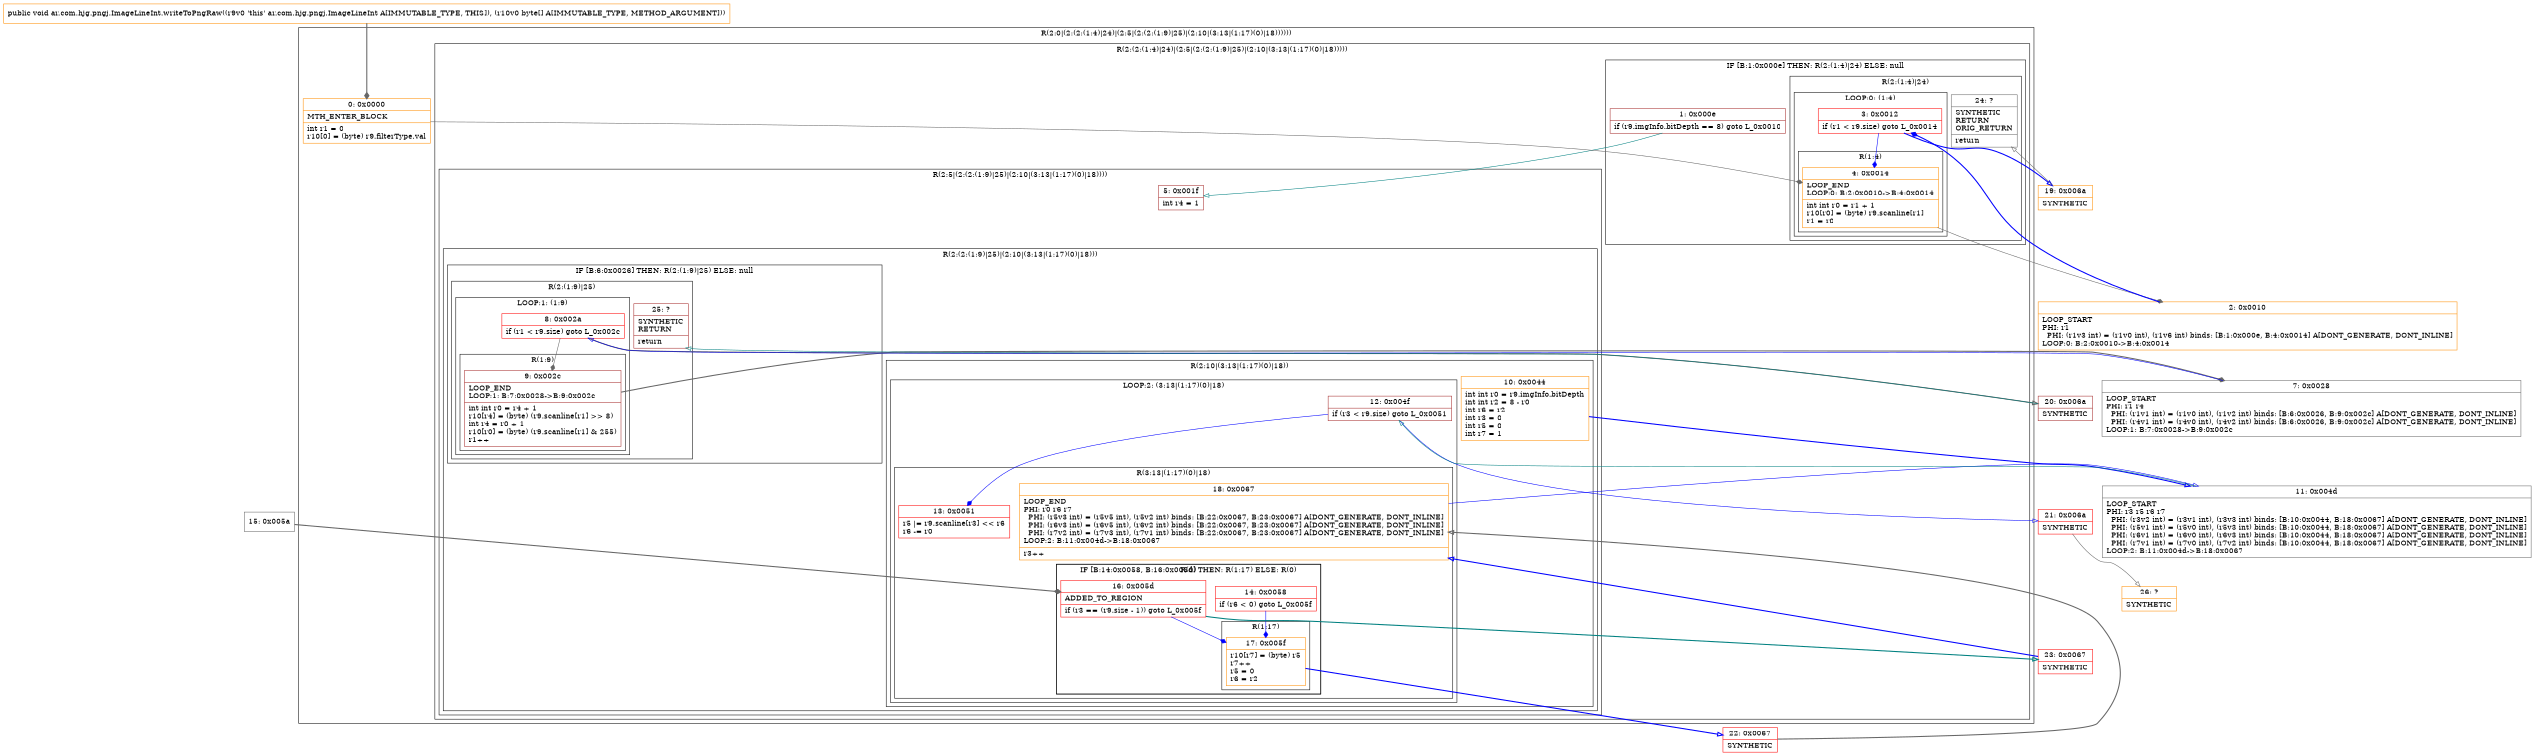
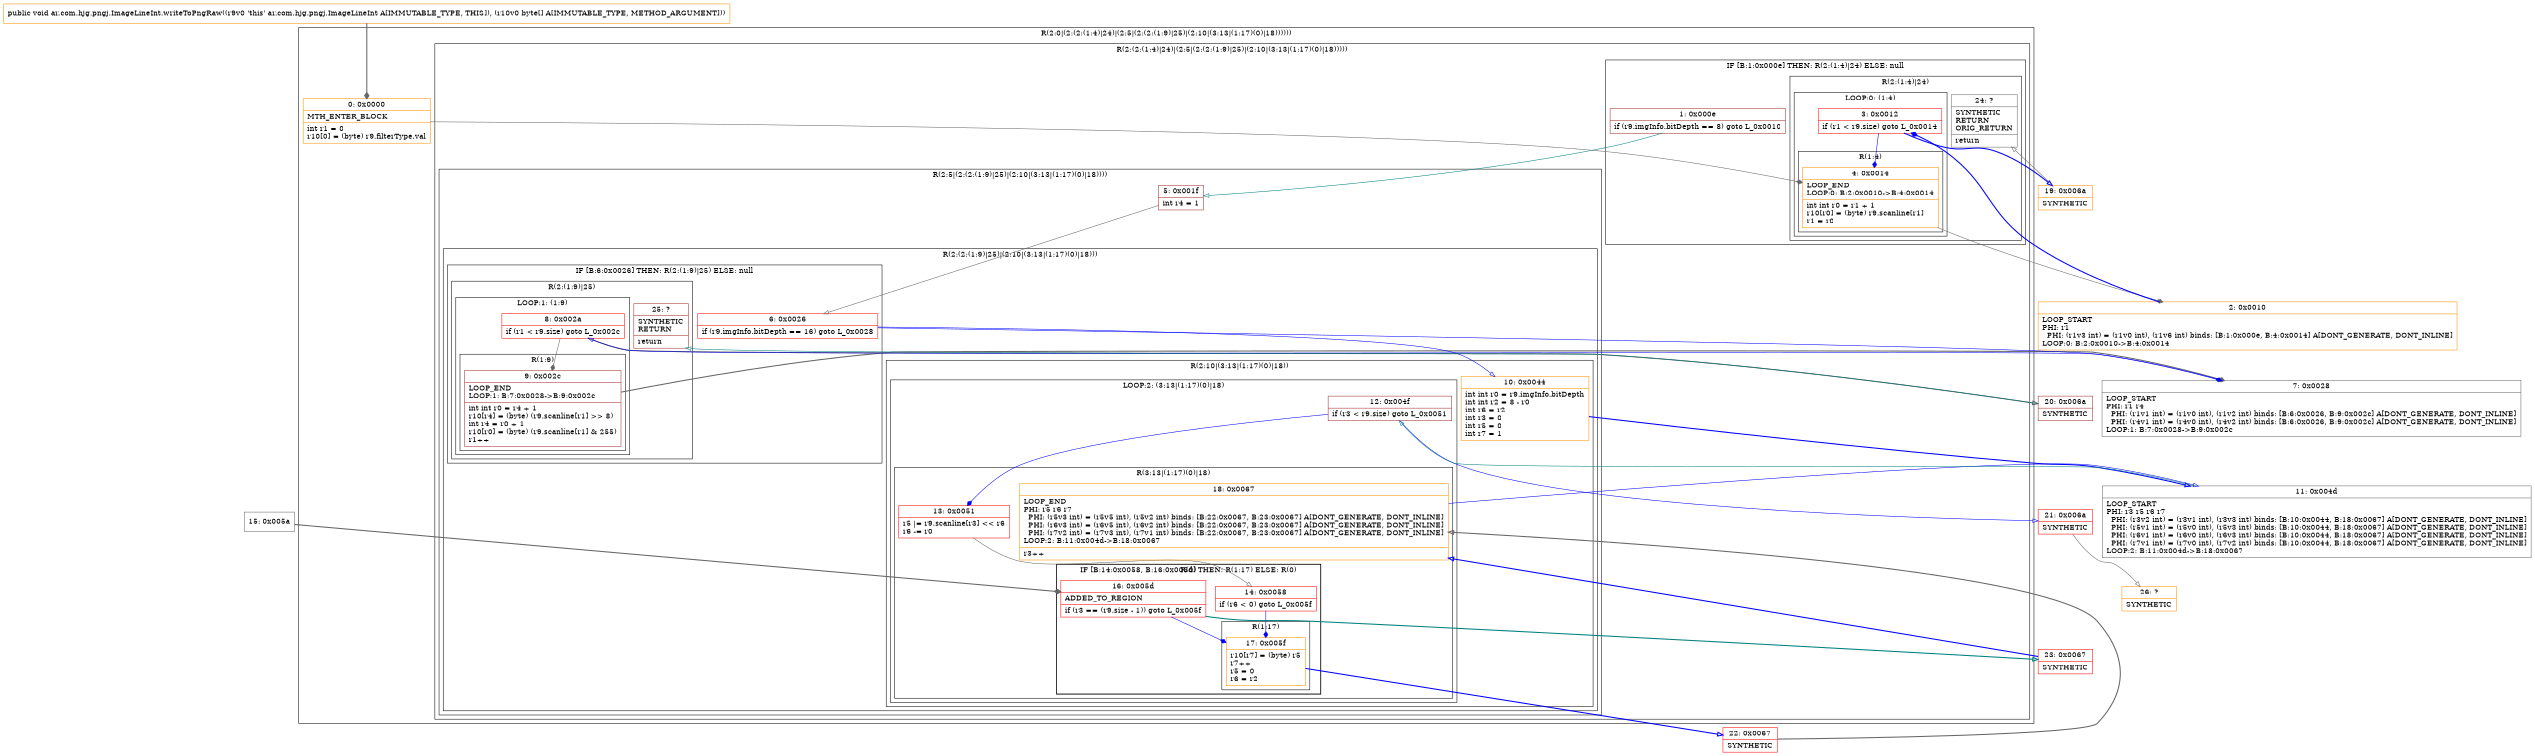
node "6: 0x0026": added
node "18: 0x0067": text "PHI: r0 r6 r7" -> "PHI: r5 r6 r7"
edge "13: 0x0051" -> "14: 0x0058": added
